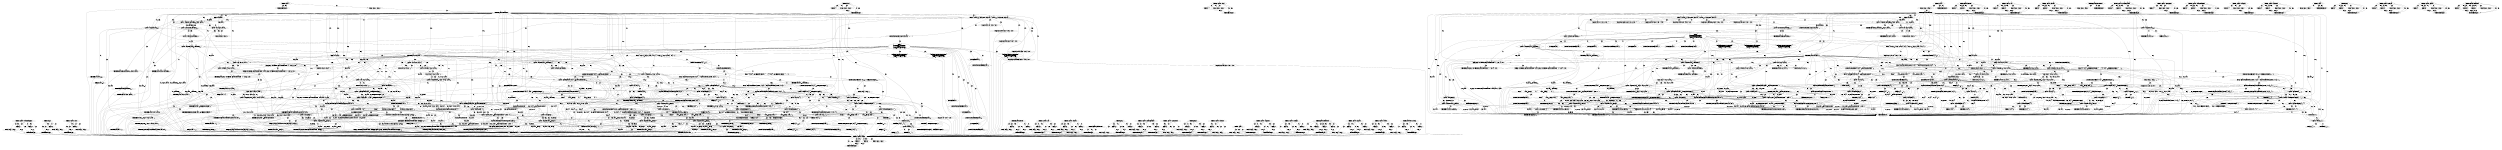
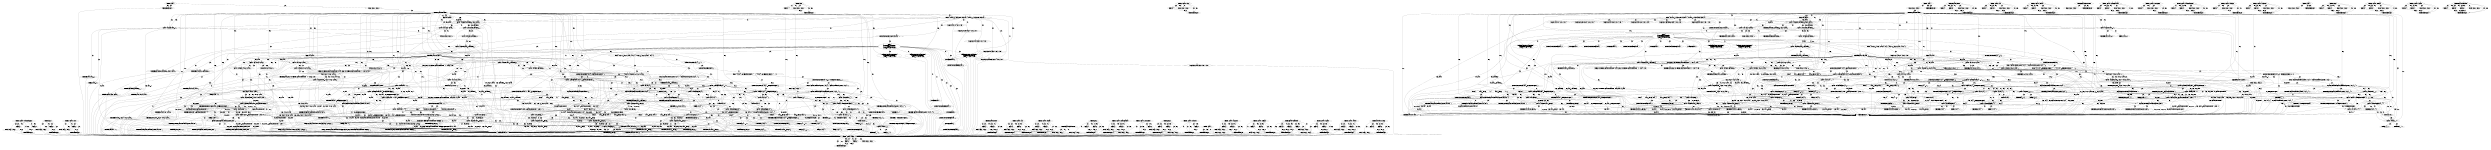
node "<(LOCAL,int i: int)<SUB>43</SUB>>": removed
node "<(LOCAL,int i: int)<SUB>47</SUB>>": removed
